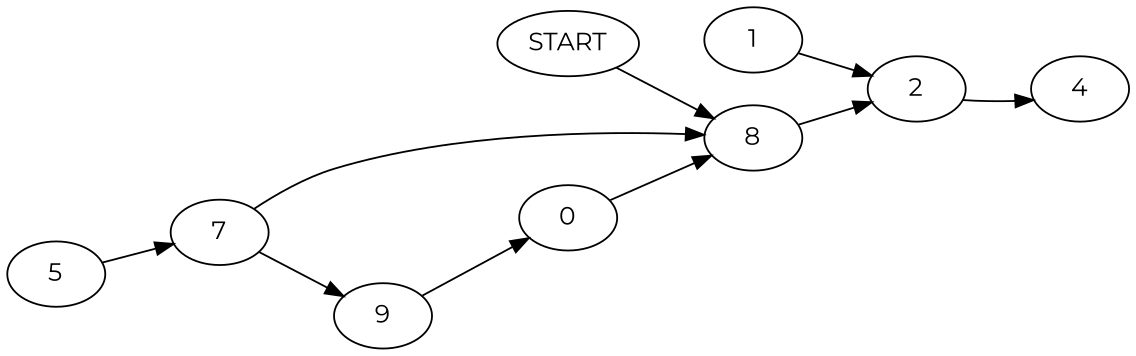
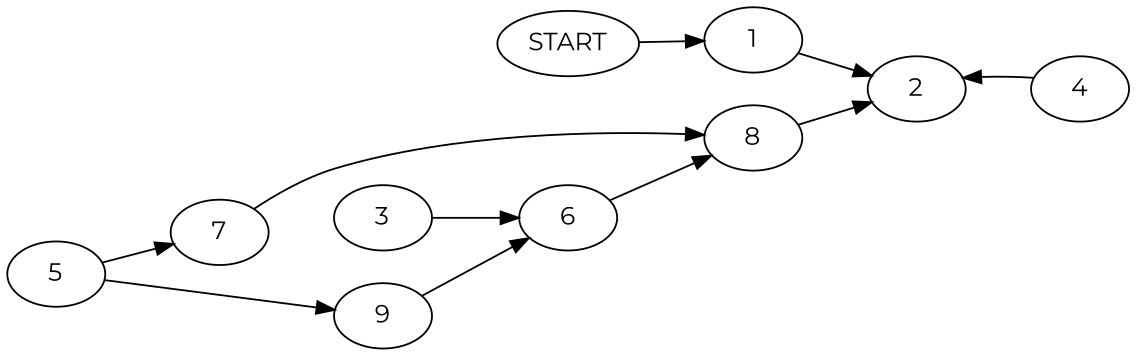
edge "START" -> "8": now "START" -> "1"
edge "2" -> "4": reversed
node "3": added
node "0": label "0" -> "6"
edge "7" -> "9": now "5" -> "9"
